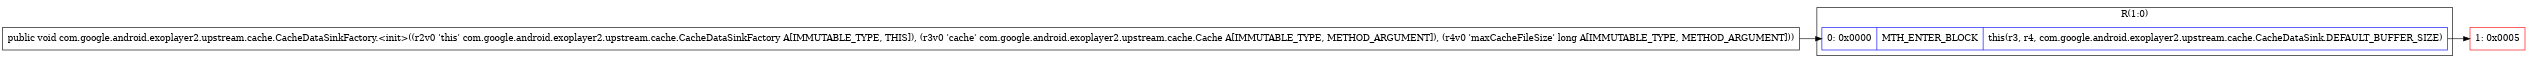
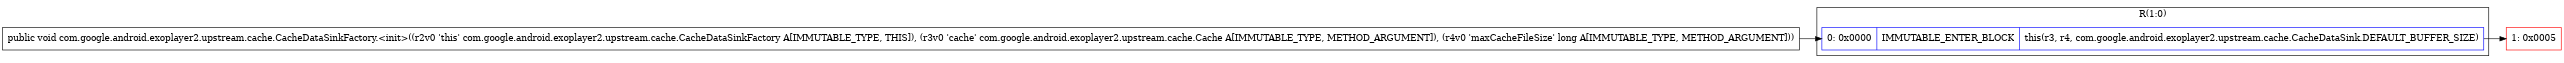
node "0: 0x0000": text "MTH_ENTER_BLOCK" -> "IMMUTABLE_ENTER_BLOCK"
